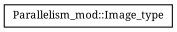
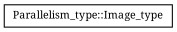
node "Parallelism_mod::Image_type": label "Parallelism_mod::Image_type" -> "Parallelism_type::Image_type"
